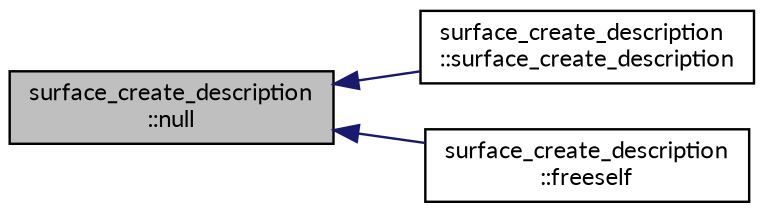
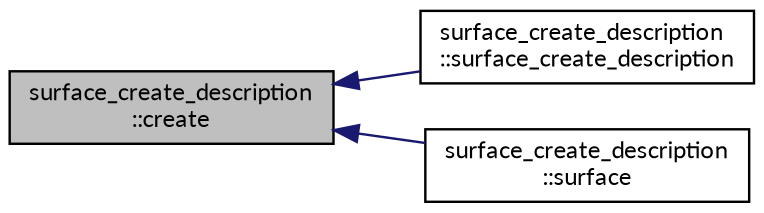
node "surface_create_description ::null": label "surface_create_description ::null" -> "surface_create_description ::create"
node "surface_create_description ::freeself": label "surface_create_description ::freeself" -> "surface_create_description ::surface"
